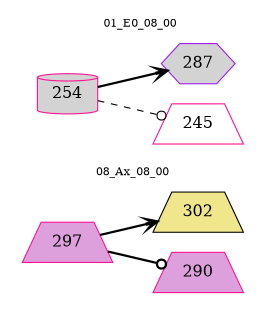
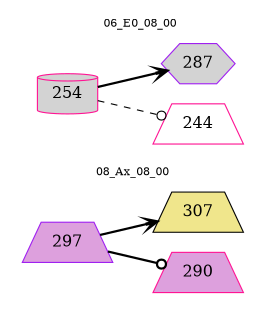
cluster "01_E0_08_00": label "01_E0_08_00" -> "06_E0_08_00"
node "245": label "245" -> "244"
node "302": label "302" -> "307"
node "297": color deeppink -> purple
